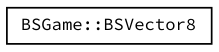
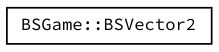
node "BSGame::BSVector8": label "BSGame::BSVector8" -> "BSGame::BSVector2"
